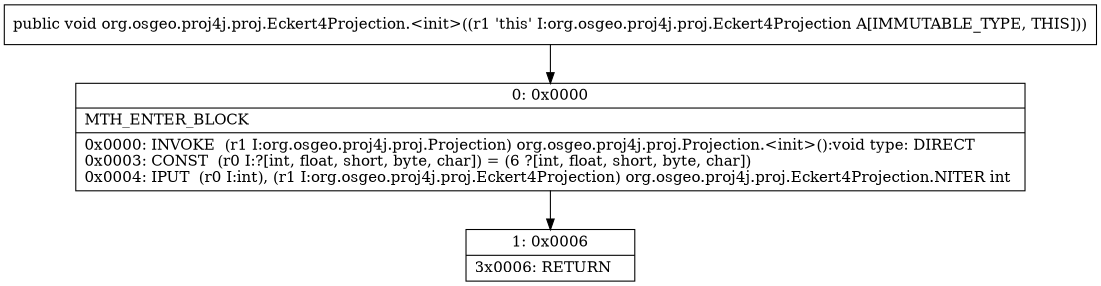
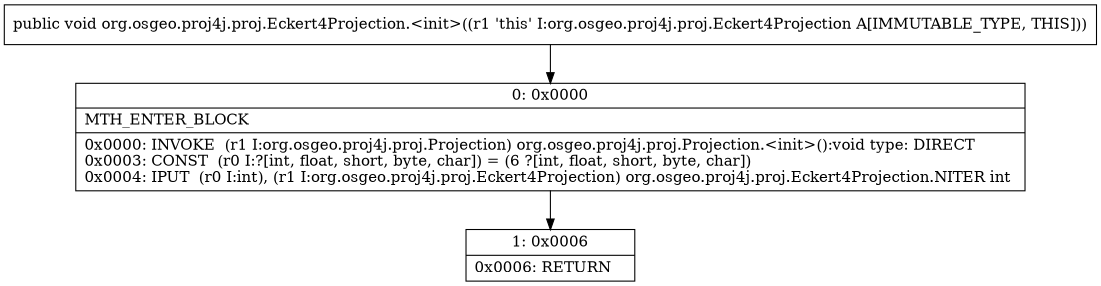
node "1: 0x0006": text "3x0006: RETURN" -> "0x0006: RETURN"
